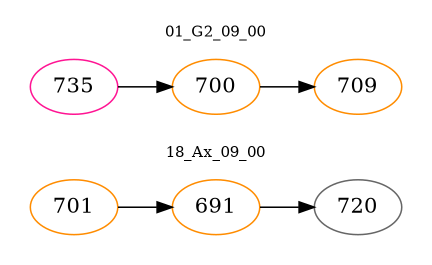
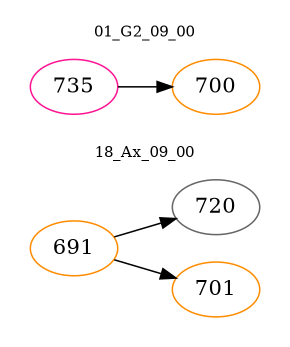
node "709": removed
edge "701" -> "691": reversed
